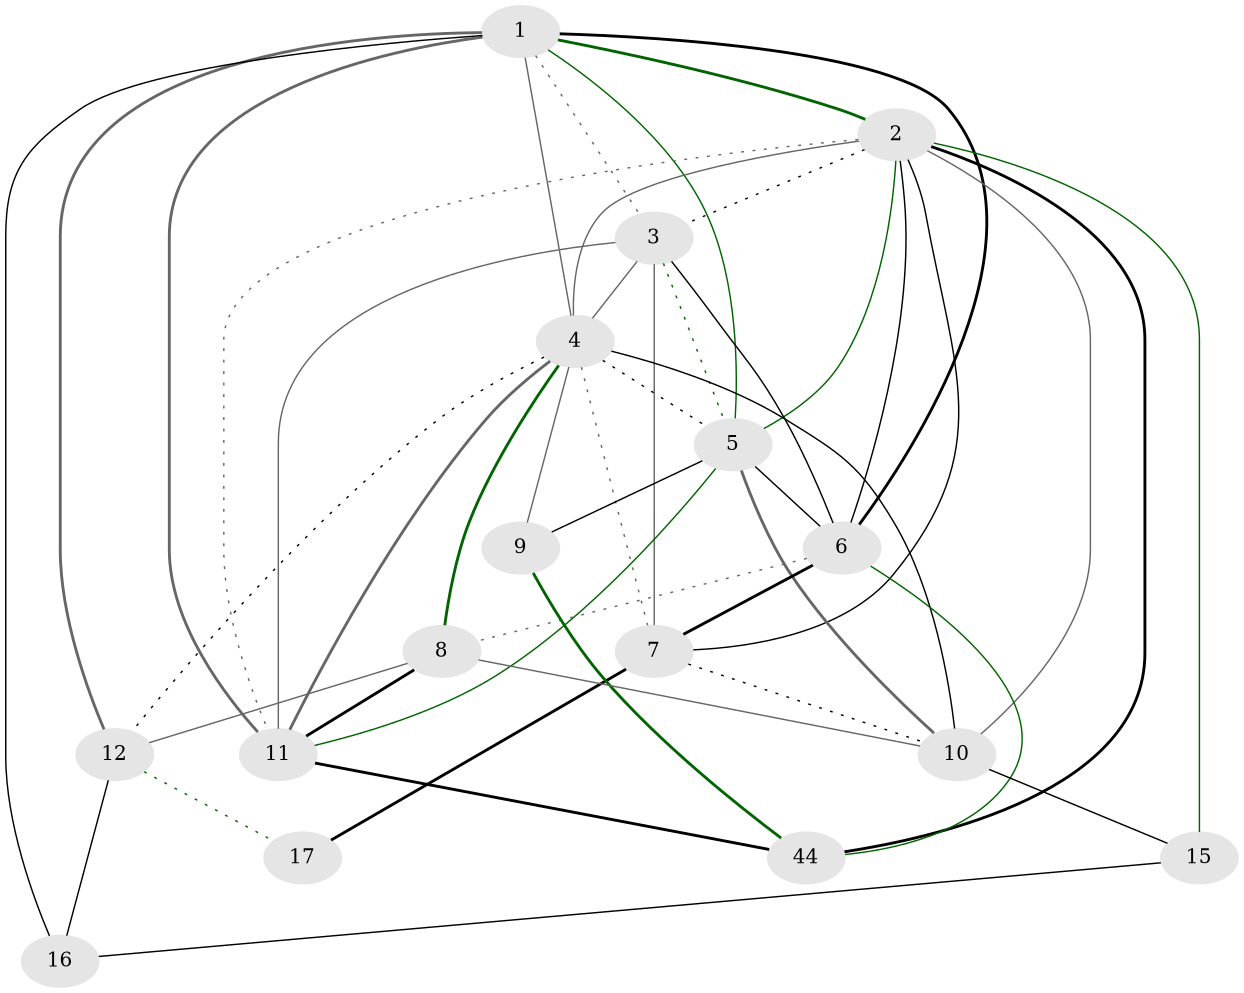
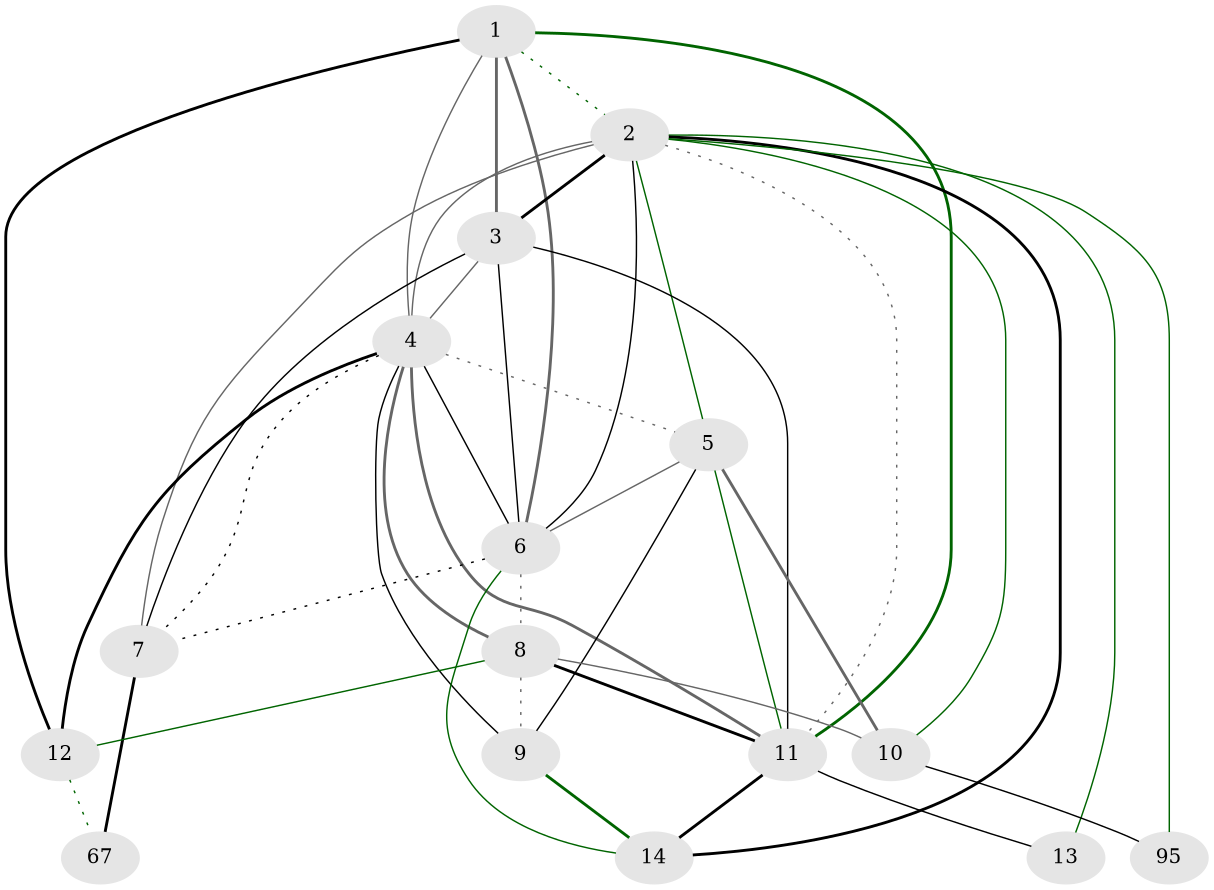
edge "1" -- "2": style bold -> dotted
edge "1" -- "6": color black -> gray40
edge "1" -- "3": style dotted -> bold
edge "2" -- "3": style dotted -> bold
edge "1" -- "5": removed
edge "1" -- "12": color gray40 -> black
edge "1" -- "11": color gray40 -> darkgreen
edge "3" -- "5": removed
edge "3" -- "11": color gray40 -> black
edge "4" -- "5": color black -> gray40
edge "2" -- "10": color gray40 -> darkgreen
edge "4" -- "9": color gray40 -> black
edge "3" -- "7": color gray40 -> black
edge "4" -- "10": now "4" -- "6"
edge "2" -- "7": color black -> gray40
edge "4" -- "8": color darkgreen -> gray40
edge "4" -- "7": color gray40 -> black
edge "5" -- "6": color black -> gray40
edge "4" -- "12": style dotted -> bold
edge "6" -- "7": style bold -> dotted
edge "8" -- "12": color gray40 -> darkgreen
edge "8" -- "9": added
edge "7" -- "10": removed
node "17": label "17" -> "67"
node "44": label "44" -> "14"
node "13": added
node "15": label "15" -> "95"
node "16": removed
